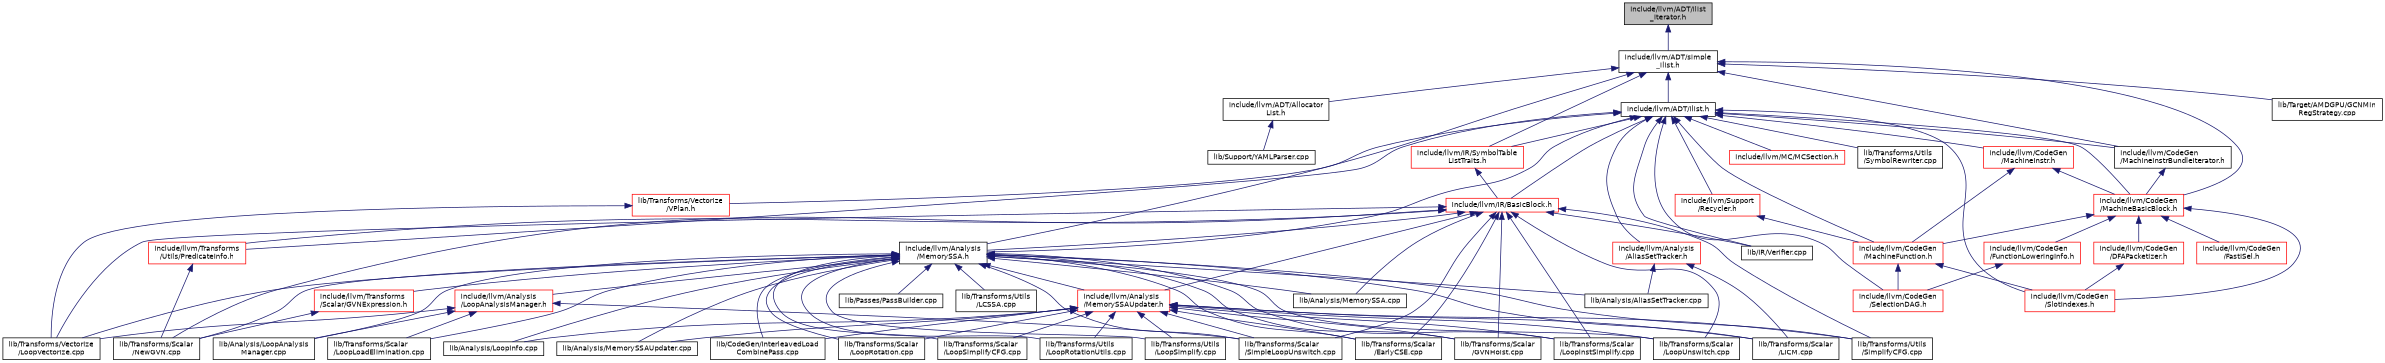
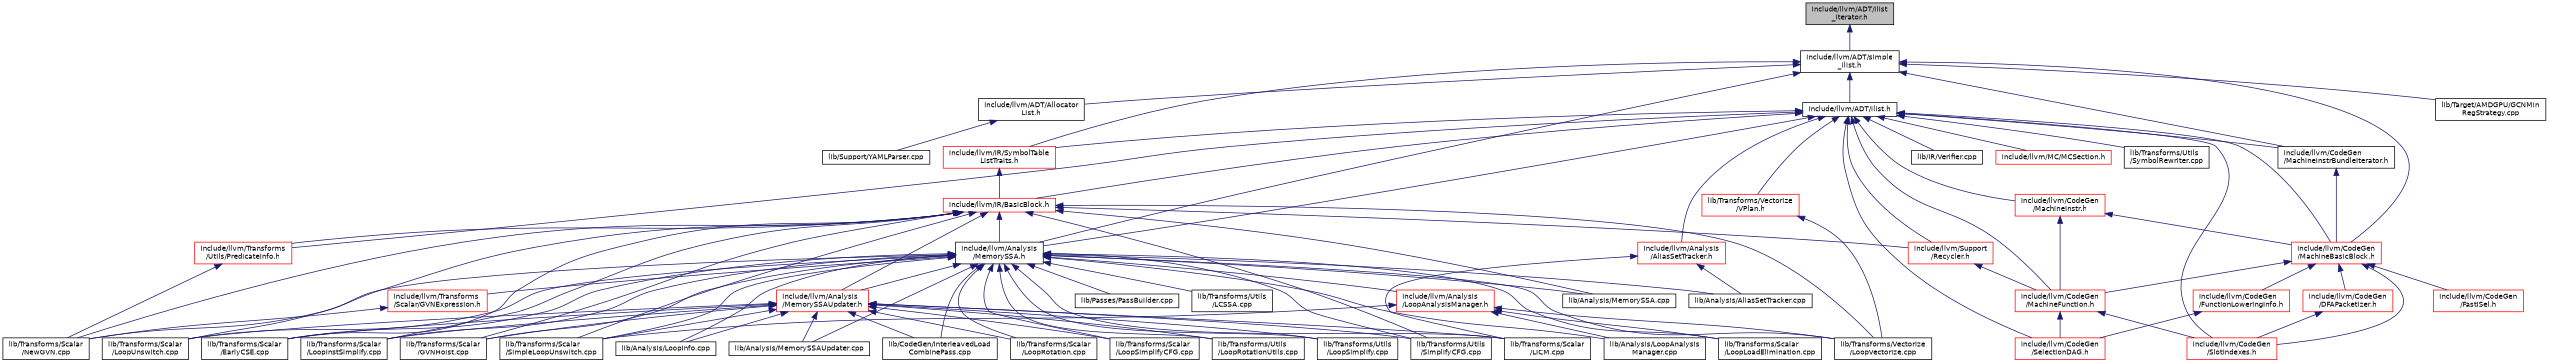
edge "lib/IR/Verifier.cpp" -> "include/llvm/IR/BasicBlock.h": now "include/llvm/Support /Recycler.h" -> "include/llvm/IR/BasicBlock.h"
